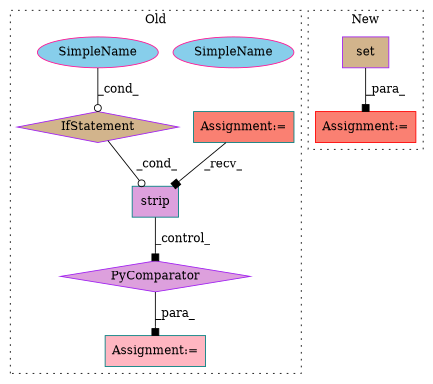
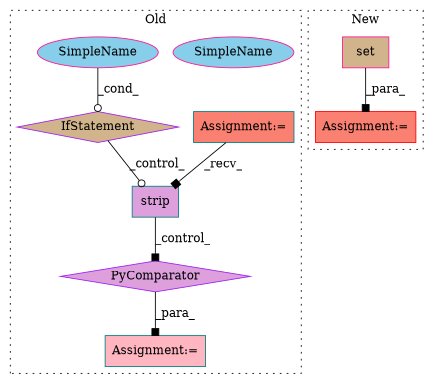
node "set": color purple -> deeppink
edge "IfStatement" -> "strip": label "_cond_" -> "_control_"
